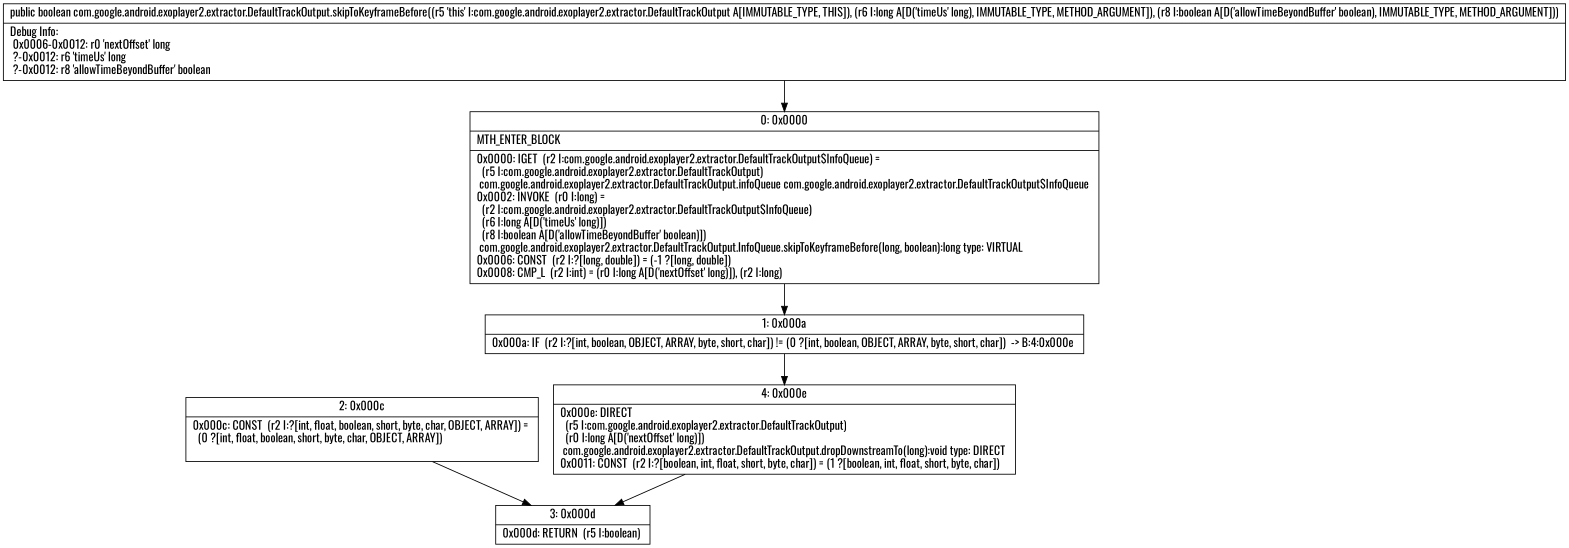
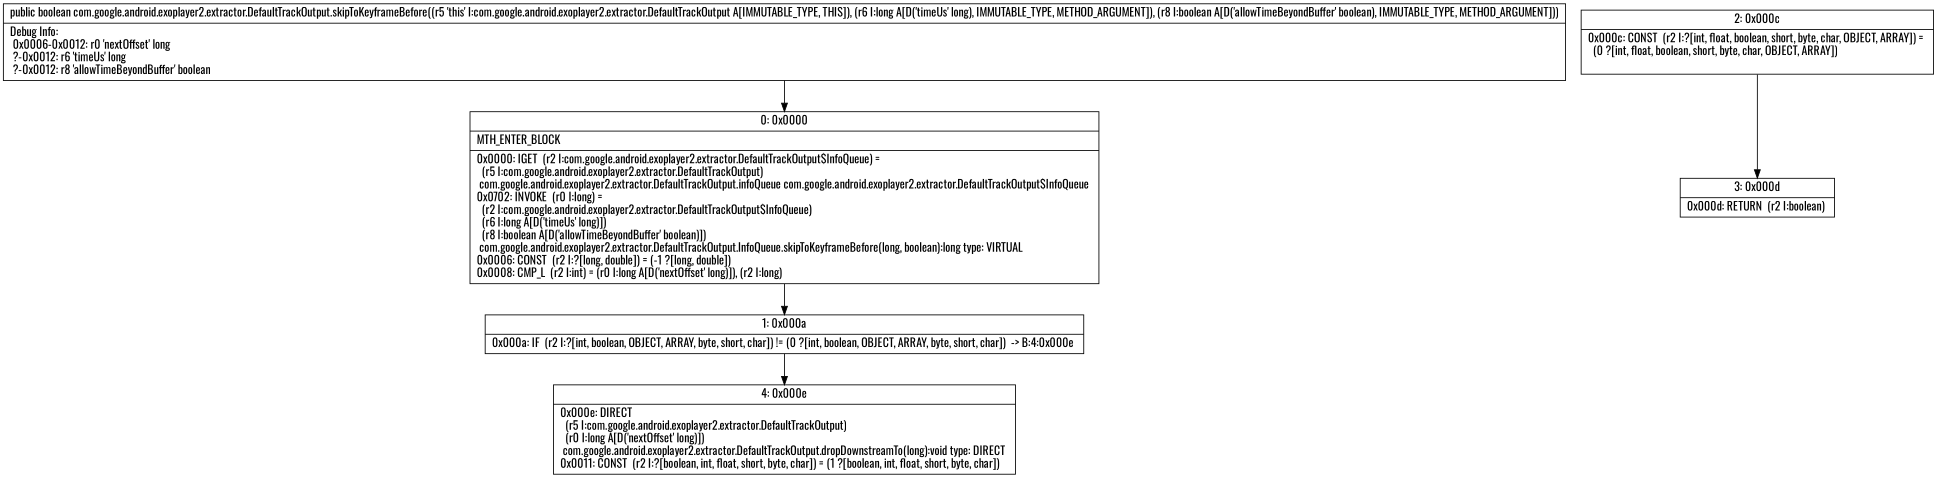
node "0: 0x0000": text "0x0002: INVOKE  (r0 I:long) =" -> "0x0702: INVOKE  (r0 I:long) ="
edge "4: 0x000e" -> "3: 0x000d": removed
node "3: 0x000d": text "0x000d: RETURN  (r5 I:boolean)" -> "0x000d: RETURN  (r2 I:boolean)"
